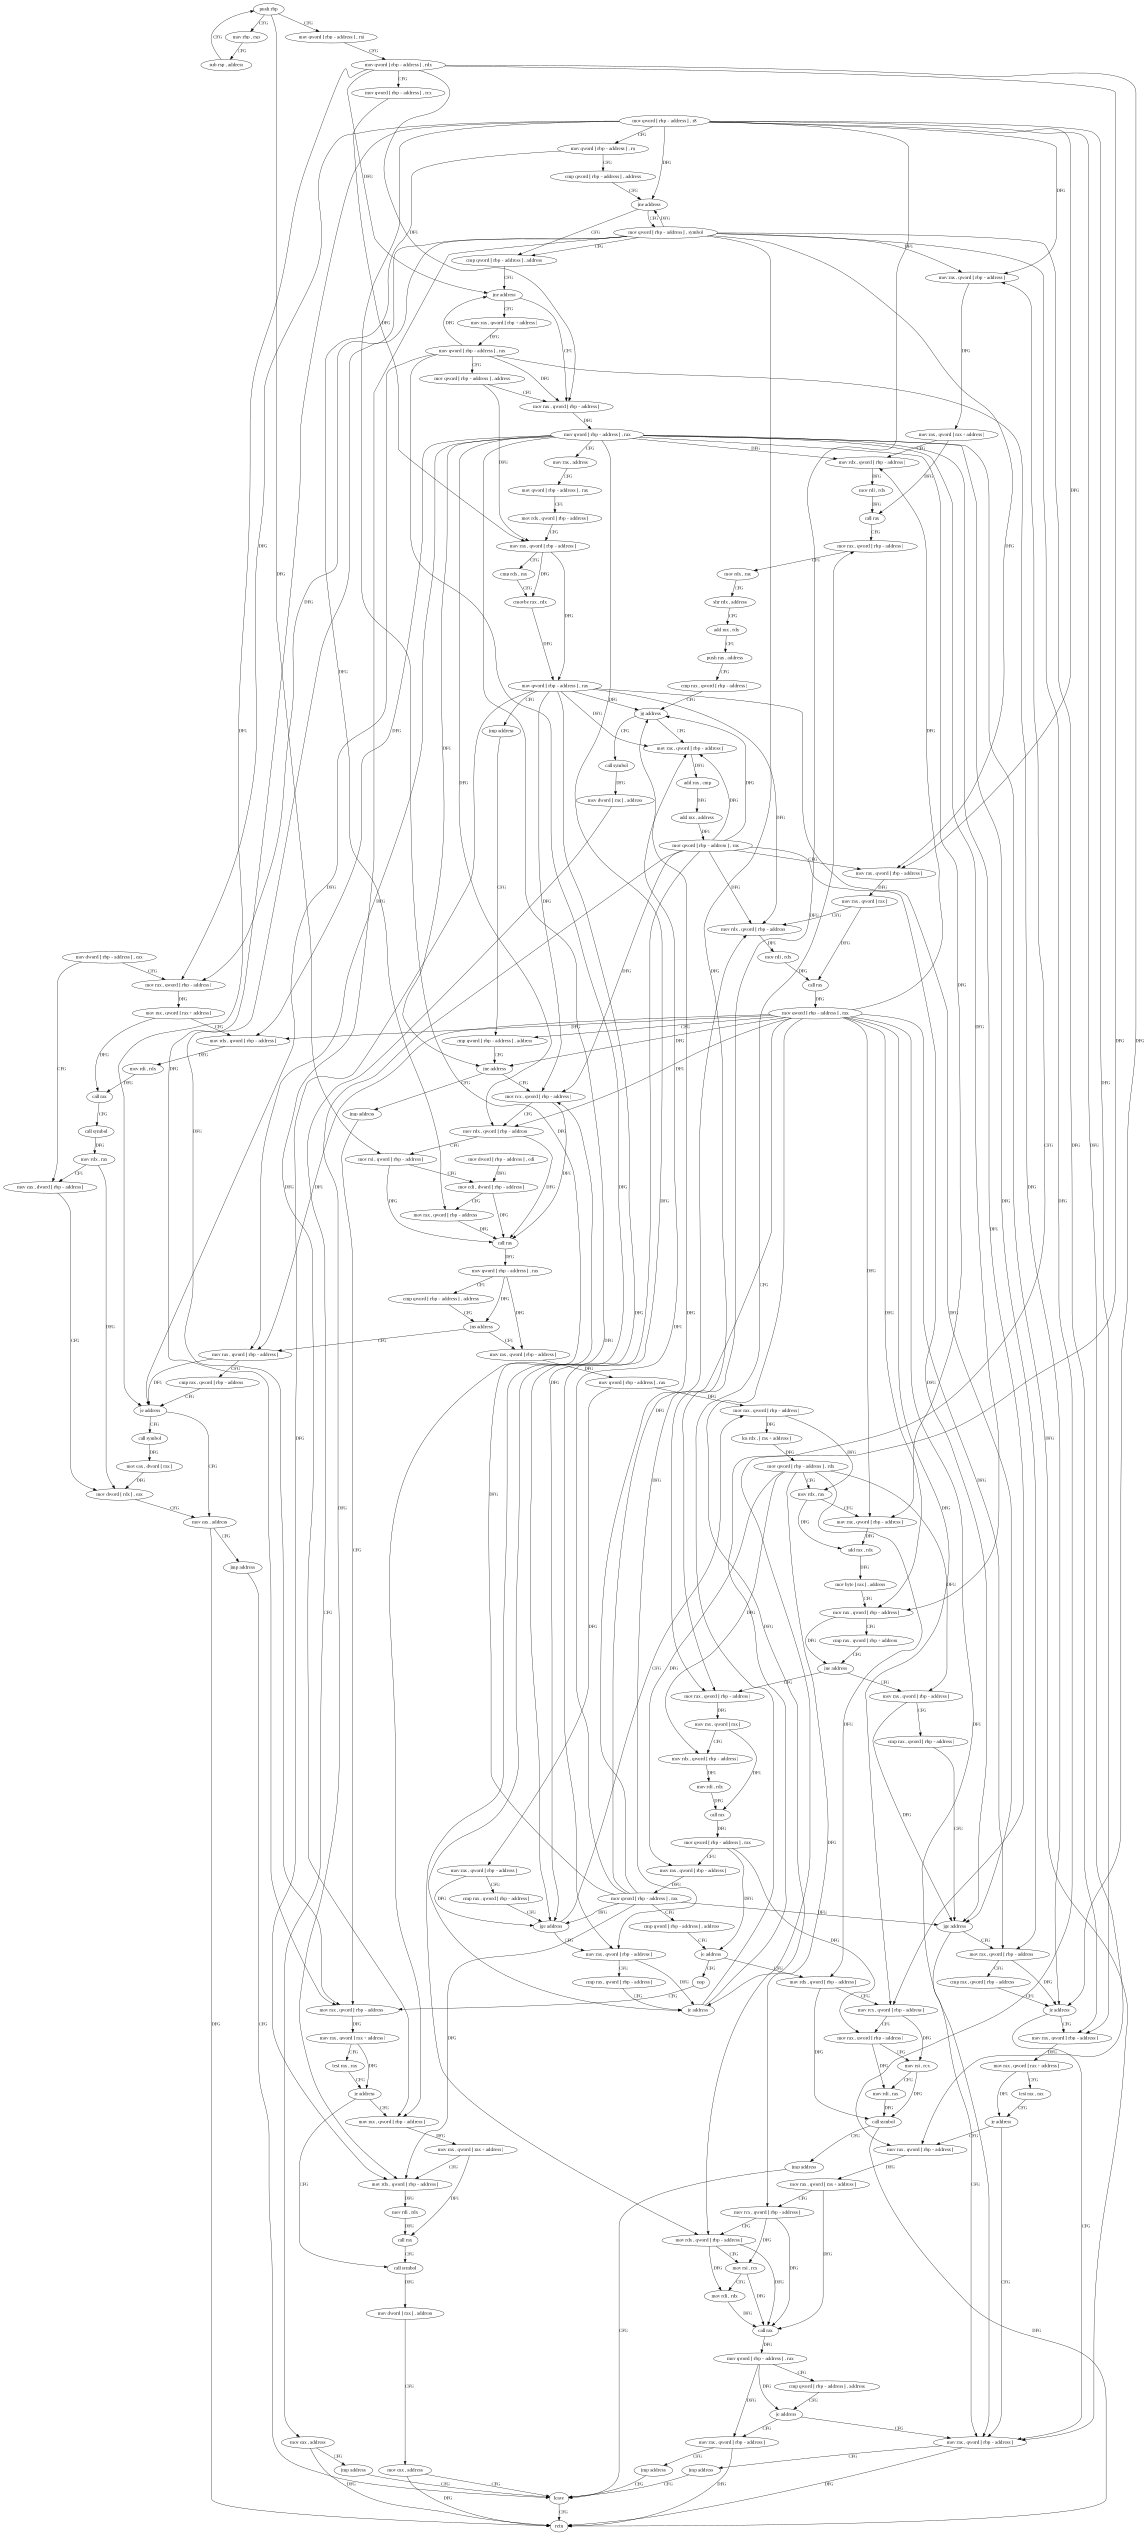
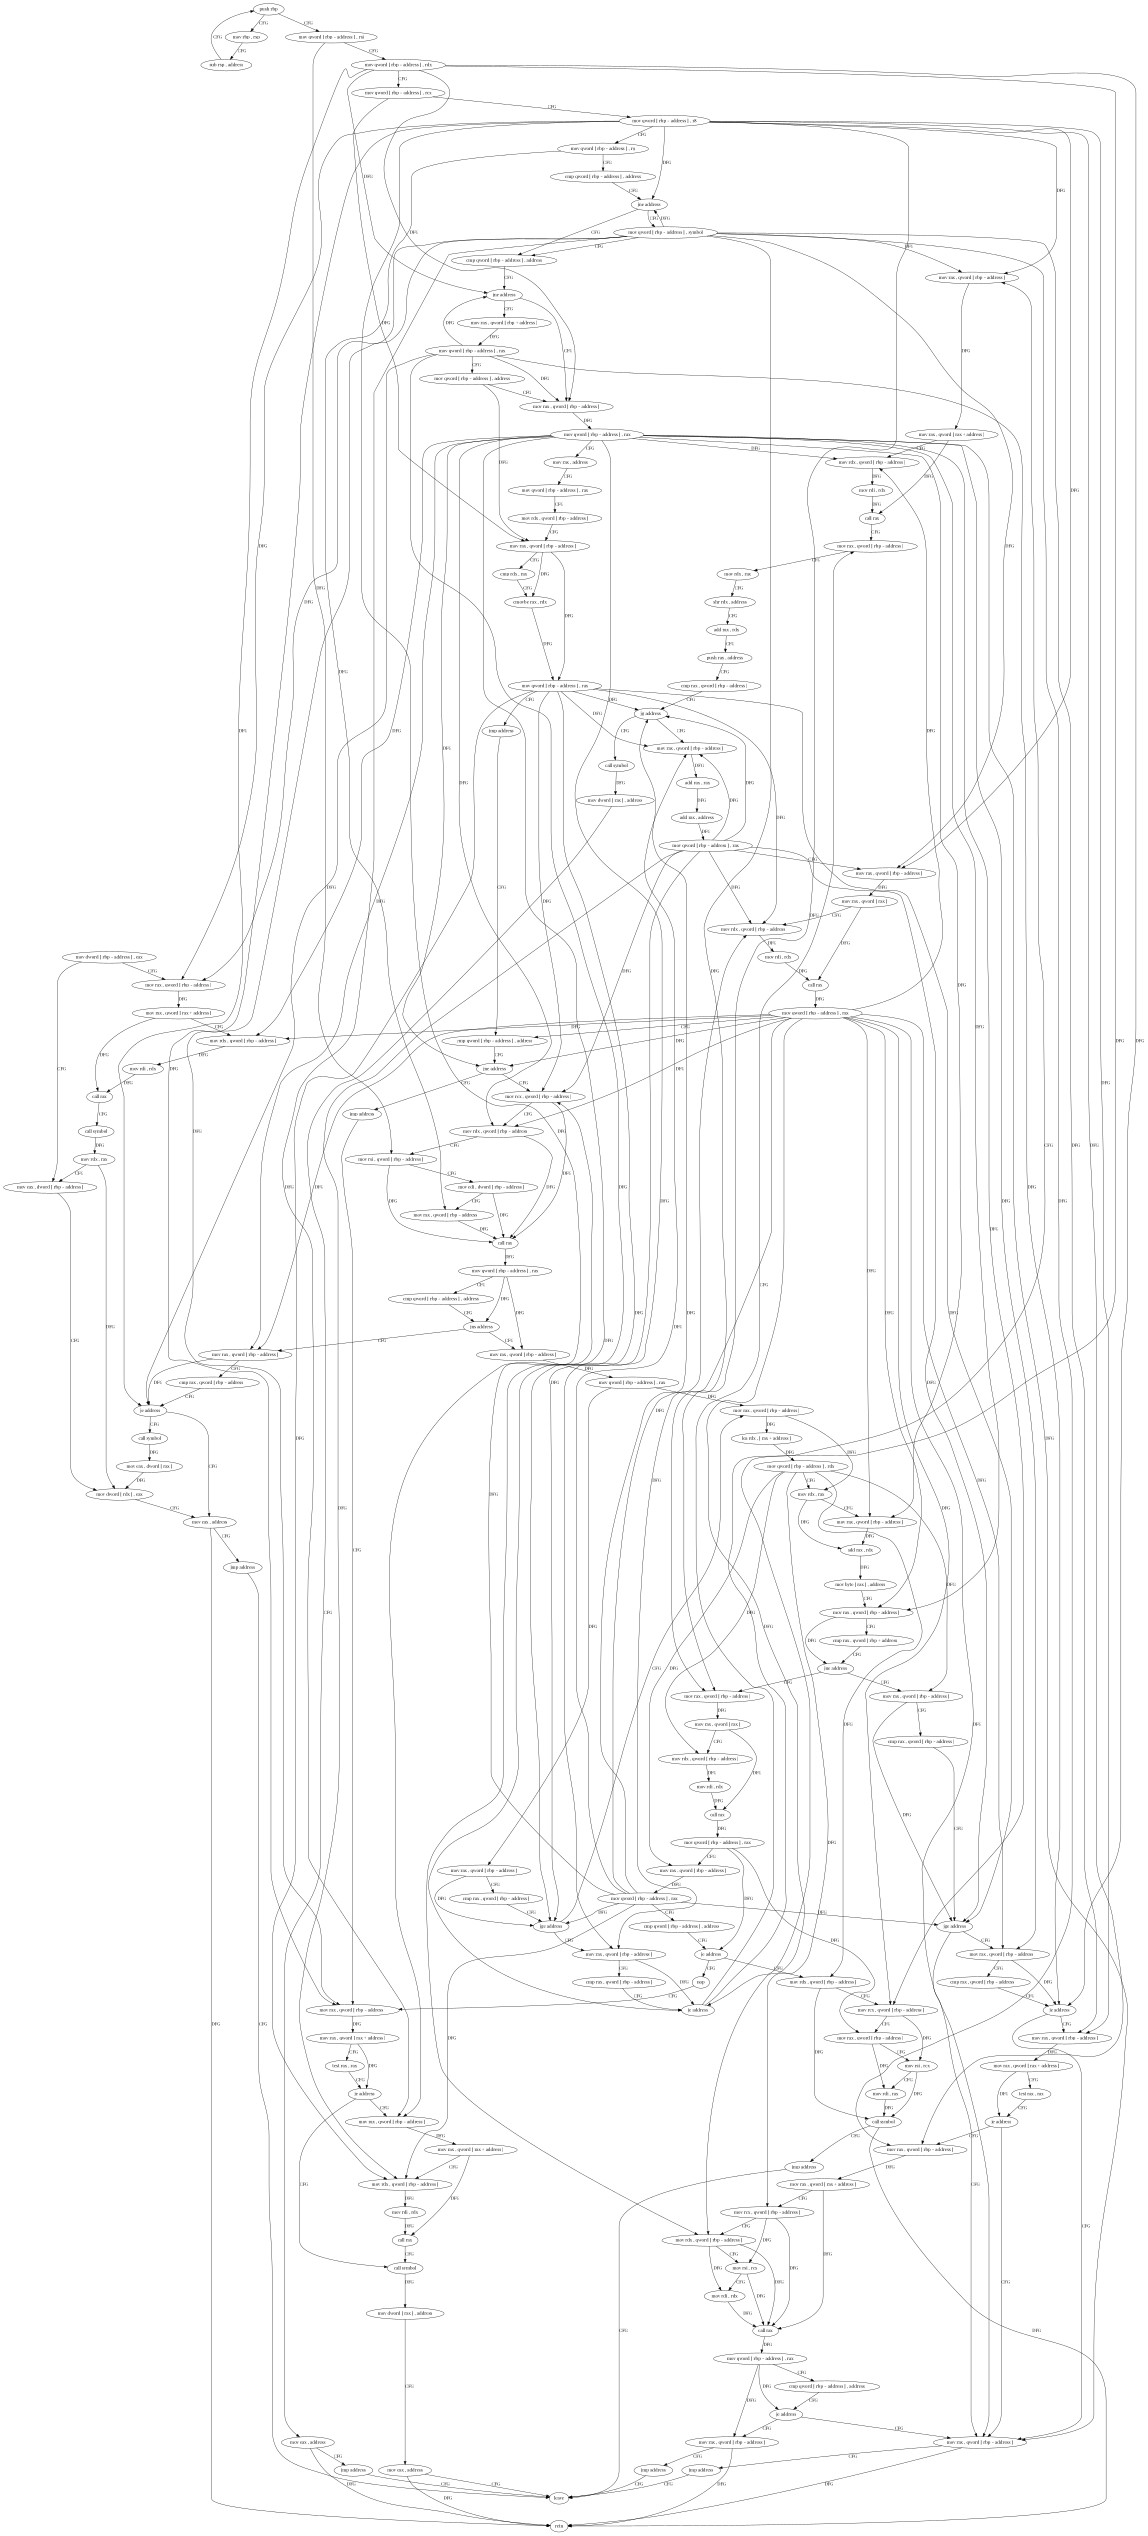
edge "mov qword [ rbp - address ] , rcx" -> "mov qword [ rbp - address ] , r8": added, label "CFG"
edge "push rbp" -> "mov rsi , qword [ rbp - address ]": now "mov qword [ rbp - address ] , rsi" -> "mov rsi , qword [ rbp - address ]"
node "add rax , cmp": label "add rax , cmp" -> "add rax , rax"
node "mov dword [ rbp - address ] , edi": removed
edge "leave" -> "retn": removed, label "CFG"
